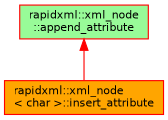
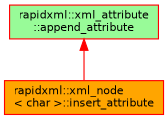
node "rapidxml::xml_node ::append_attribute": label "rapidxml::xml_node ::append_attribute" -> "rapidxml::xml_attribute ::append_attribute"
